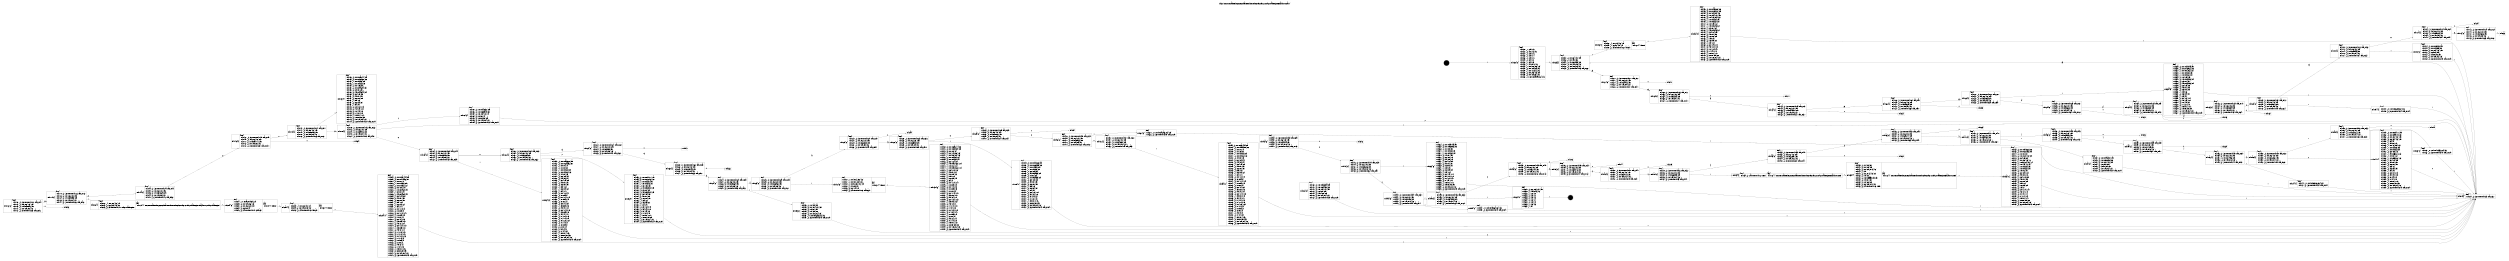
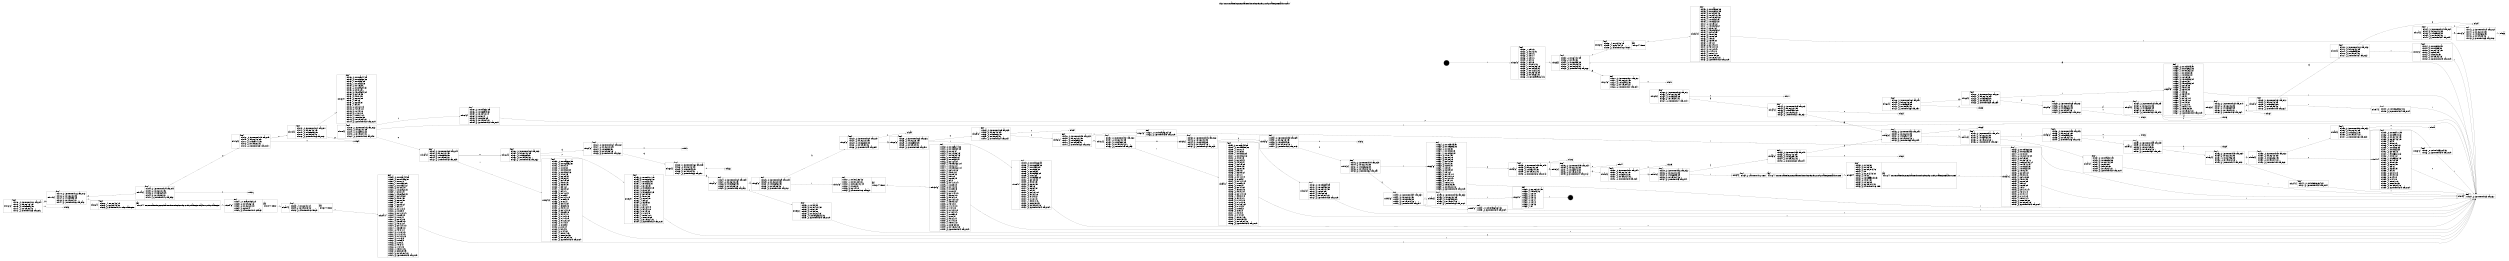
edge "0x40170e [28]" -> "0x40172a [28]": now "0x40170e [28]" -> "0x402194"
edge "0x401612 [28]" -> "0x40162e [28]": removed, label "25"
edge "0x40164a [28]" -> "0x401666 [28]": now "0x40164a [28]" -> "0x401a56 [28]"
edge "0x4017d2 [28]" -> "0x4017ee [28]": now "0x4017d2 [28]" -> "0x402697"
node "0x40193e [28]": added
edge "0x4019ae [28]" -> "0x4019ca [28]": now "0x402564 [86]" -> "0x4019ca [28]"
node "0x402416": added
